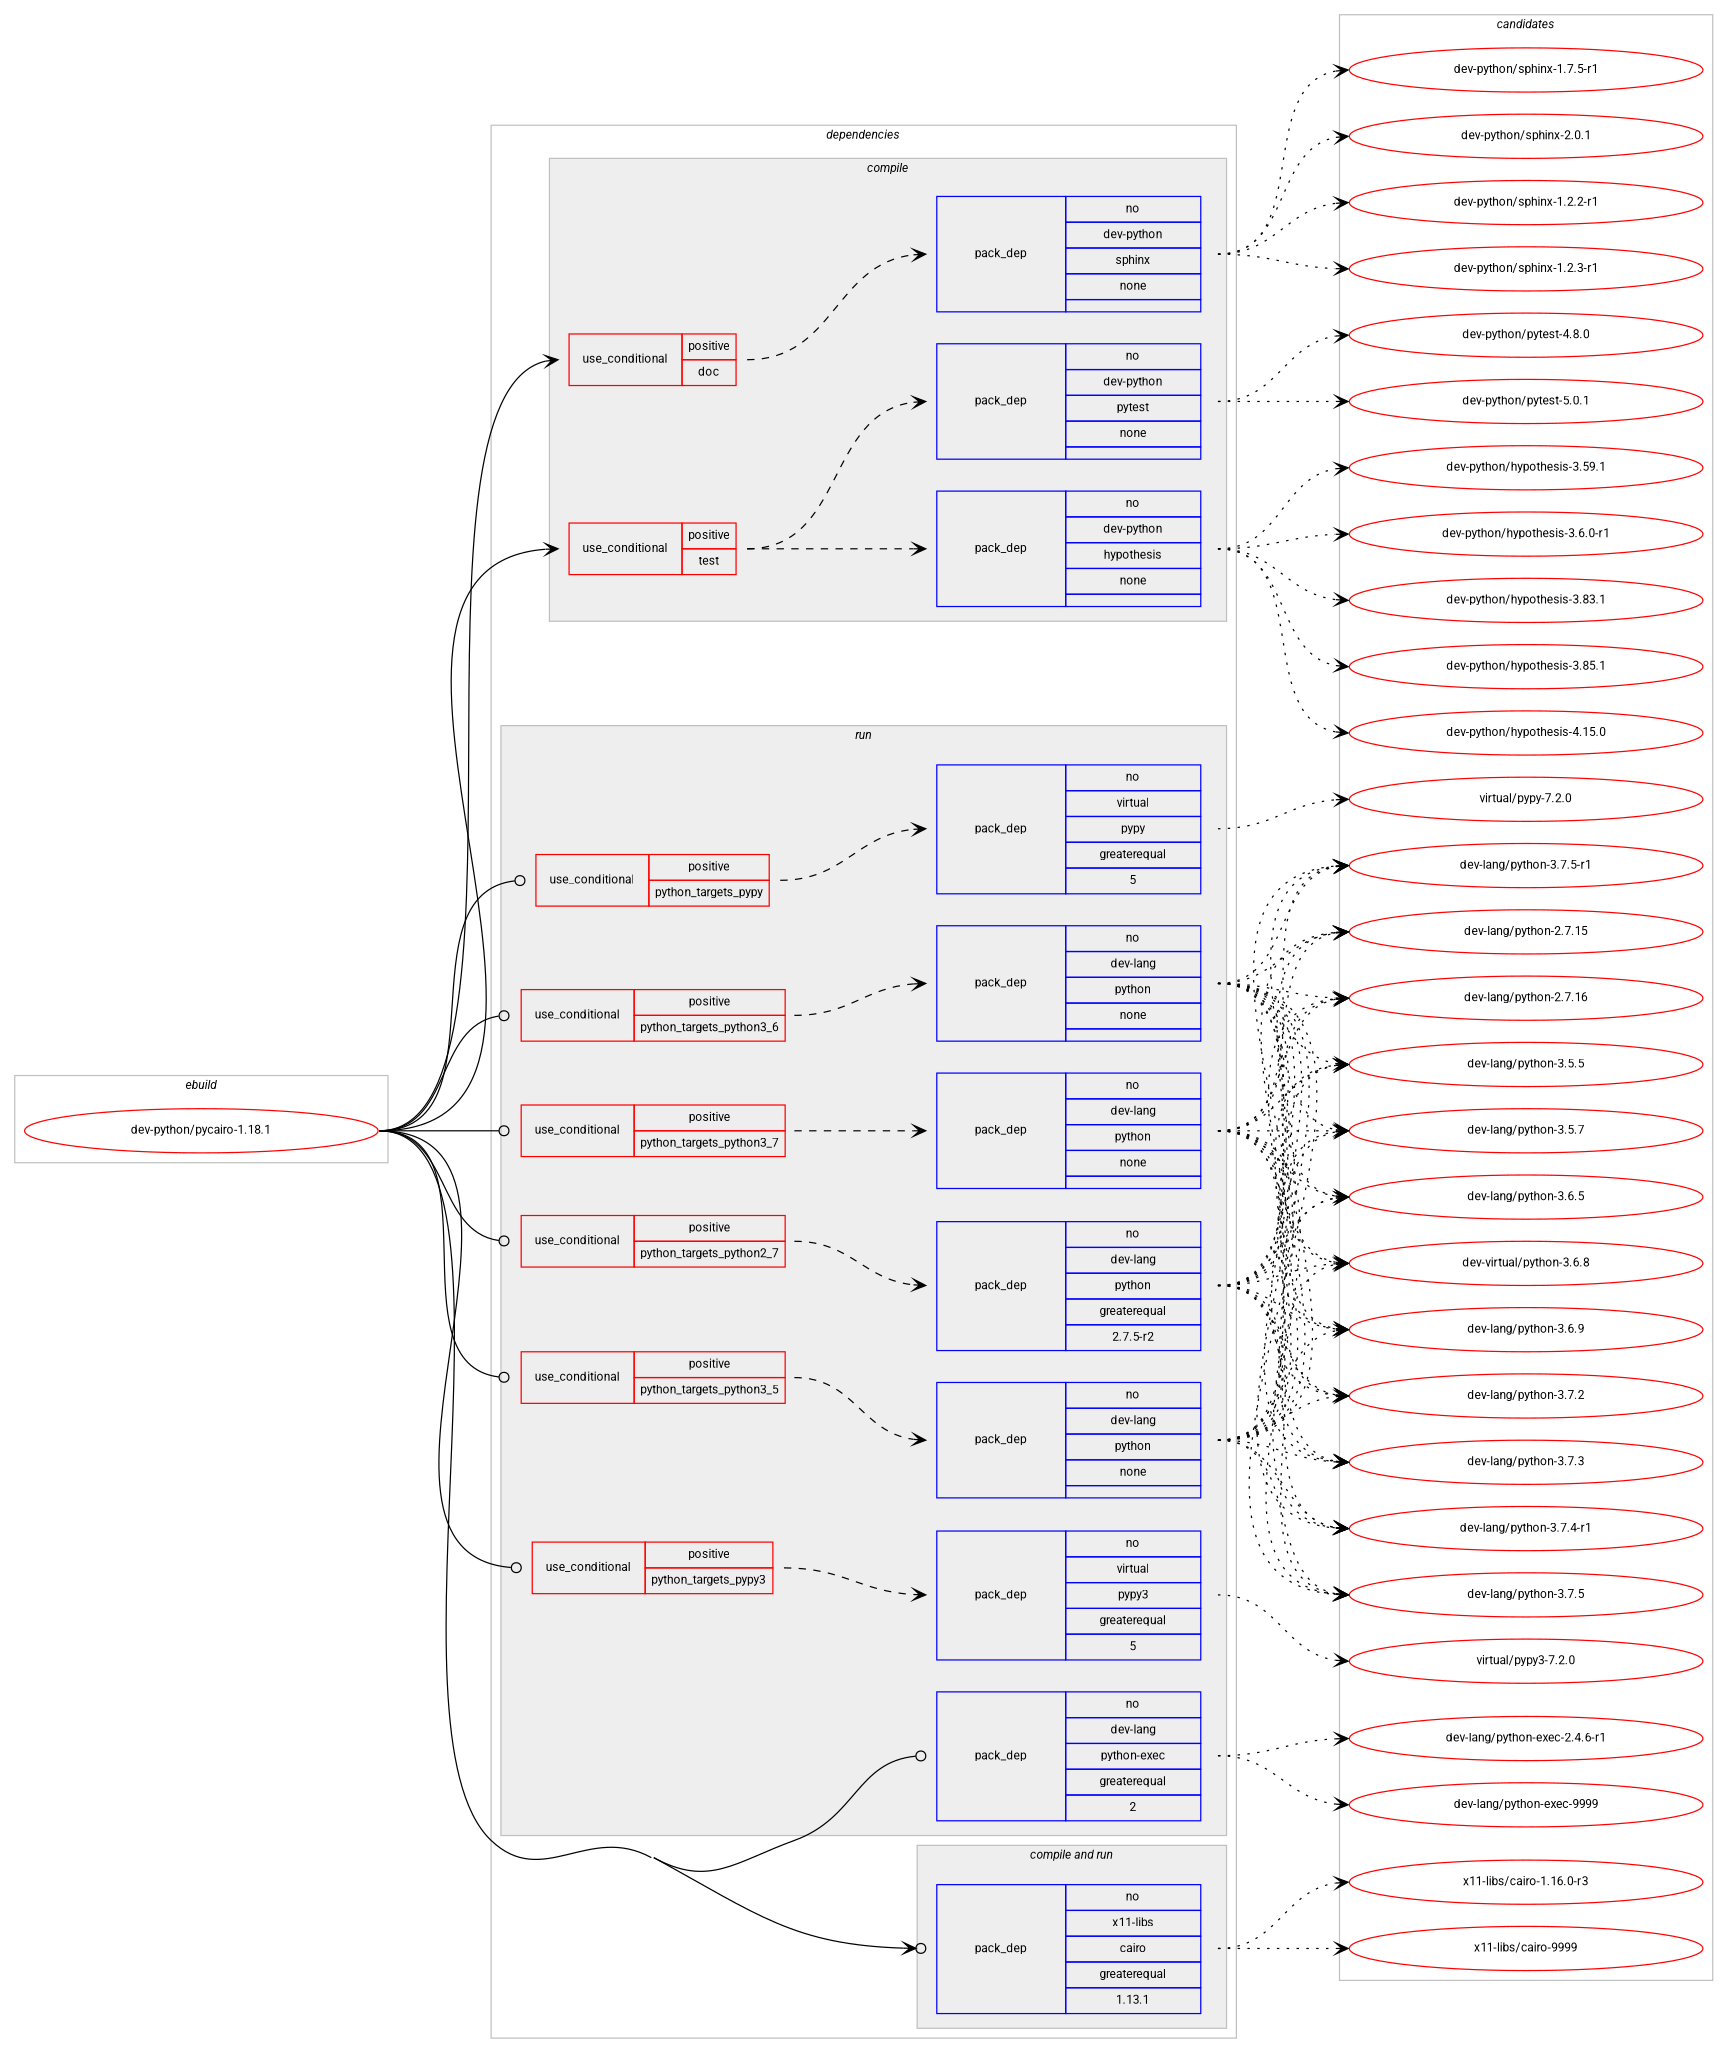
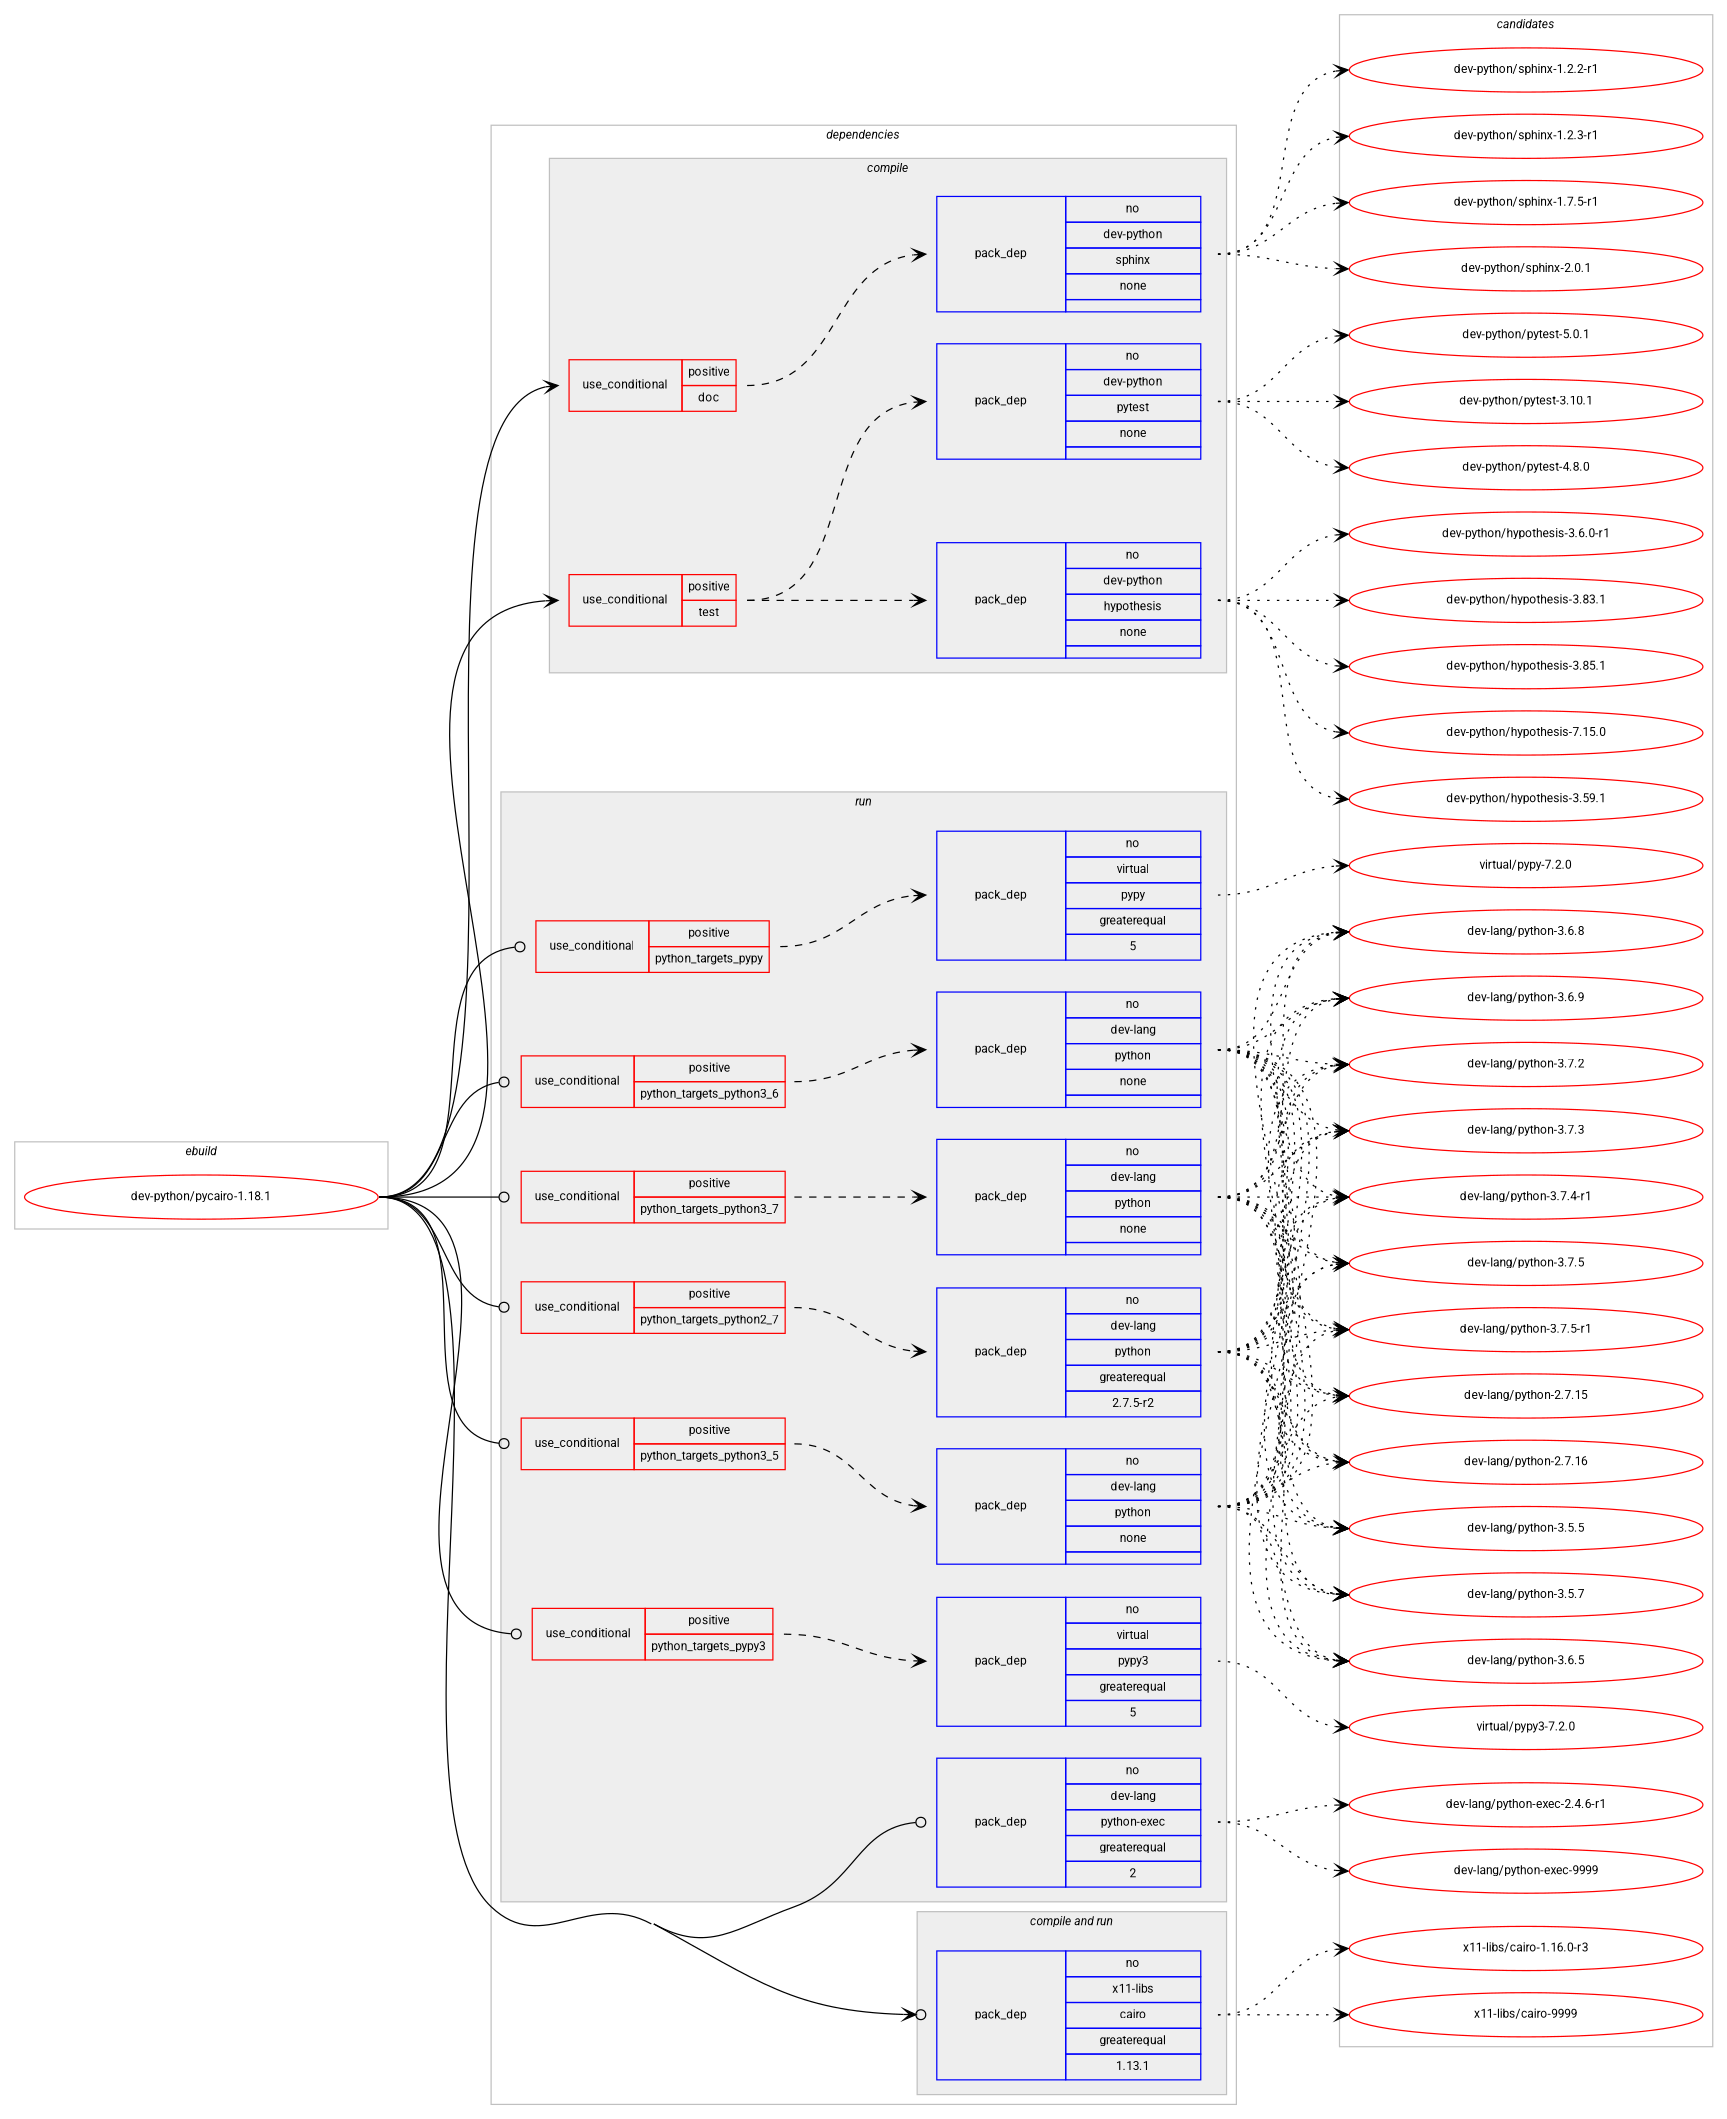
node "dev-python/pytest-3.10.1": added
node "dev-python/hypothesis-4.15.0": label "dev-python/hypothesis-4.15.0" -> "dev-python/hypothesis-7.15.0"
node "dev-virtual/python-3.6.8": label "dev-virtual/python-3.6.8" -> "dev-lang/python-3.6.8"
